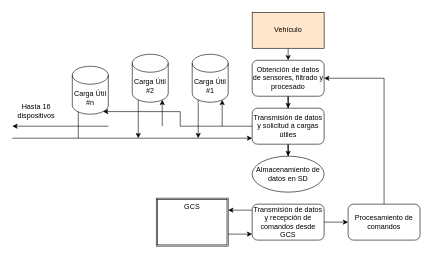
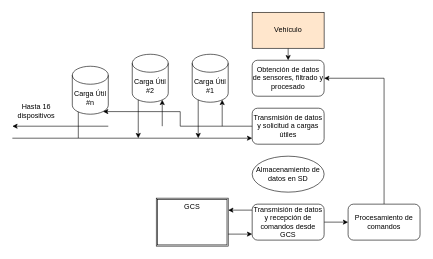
edge "Obtención de datos de sensores, filtrado y procesado" -> "Transmisión de datos y solicitud a cargas útiles": removed
edge "Transmisión de datos y solicitud a cargas útiles" -> "Almacenamiento de datos en SD": removed
